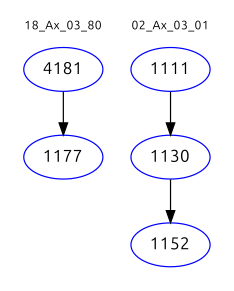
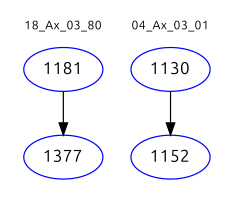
cluster "02_Ax_03_01": label "02_Ax_03_01" -> "04_Ax_03_01"
node "4181": label "4181" -> "1181"
node "1111": removed
node "1177": label "1177" -> "1377"
